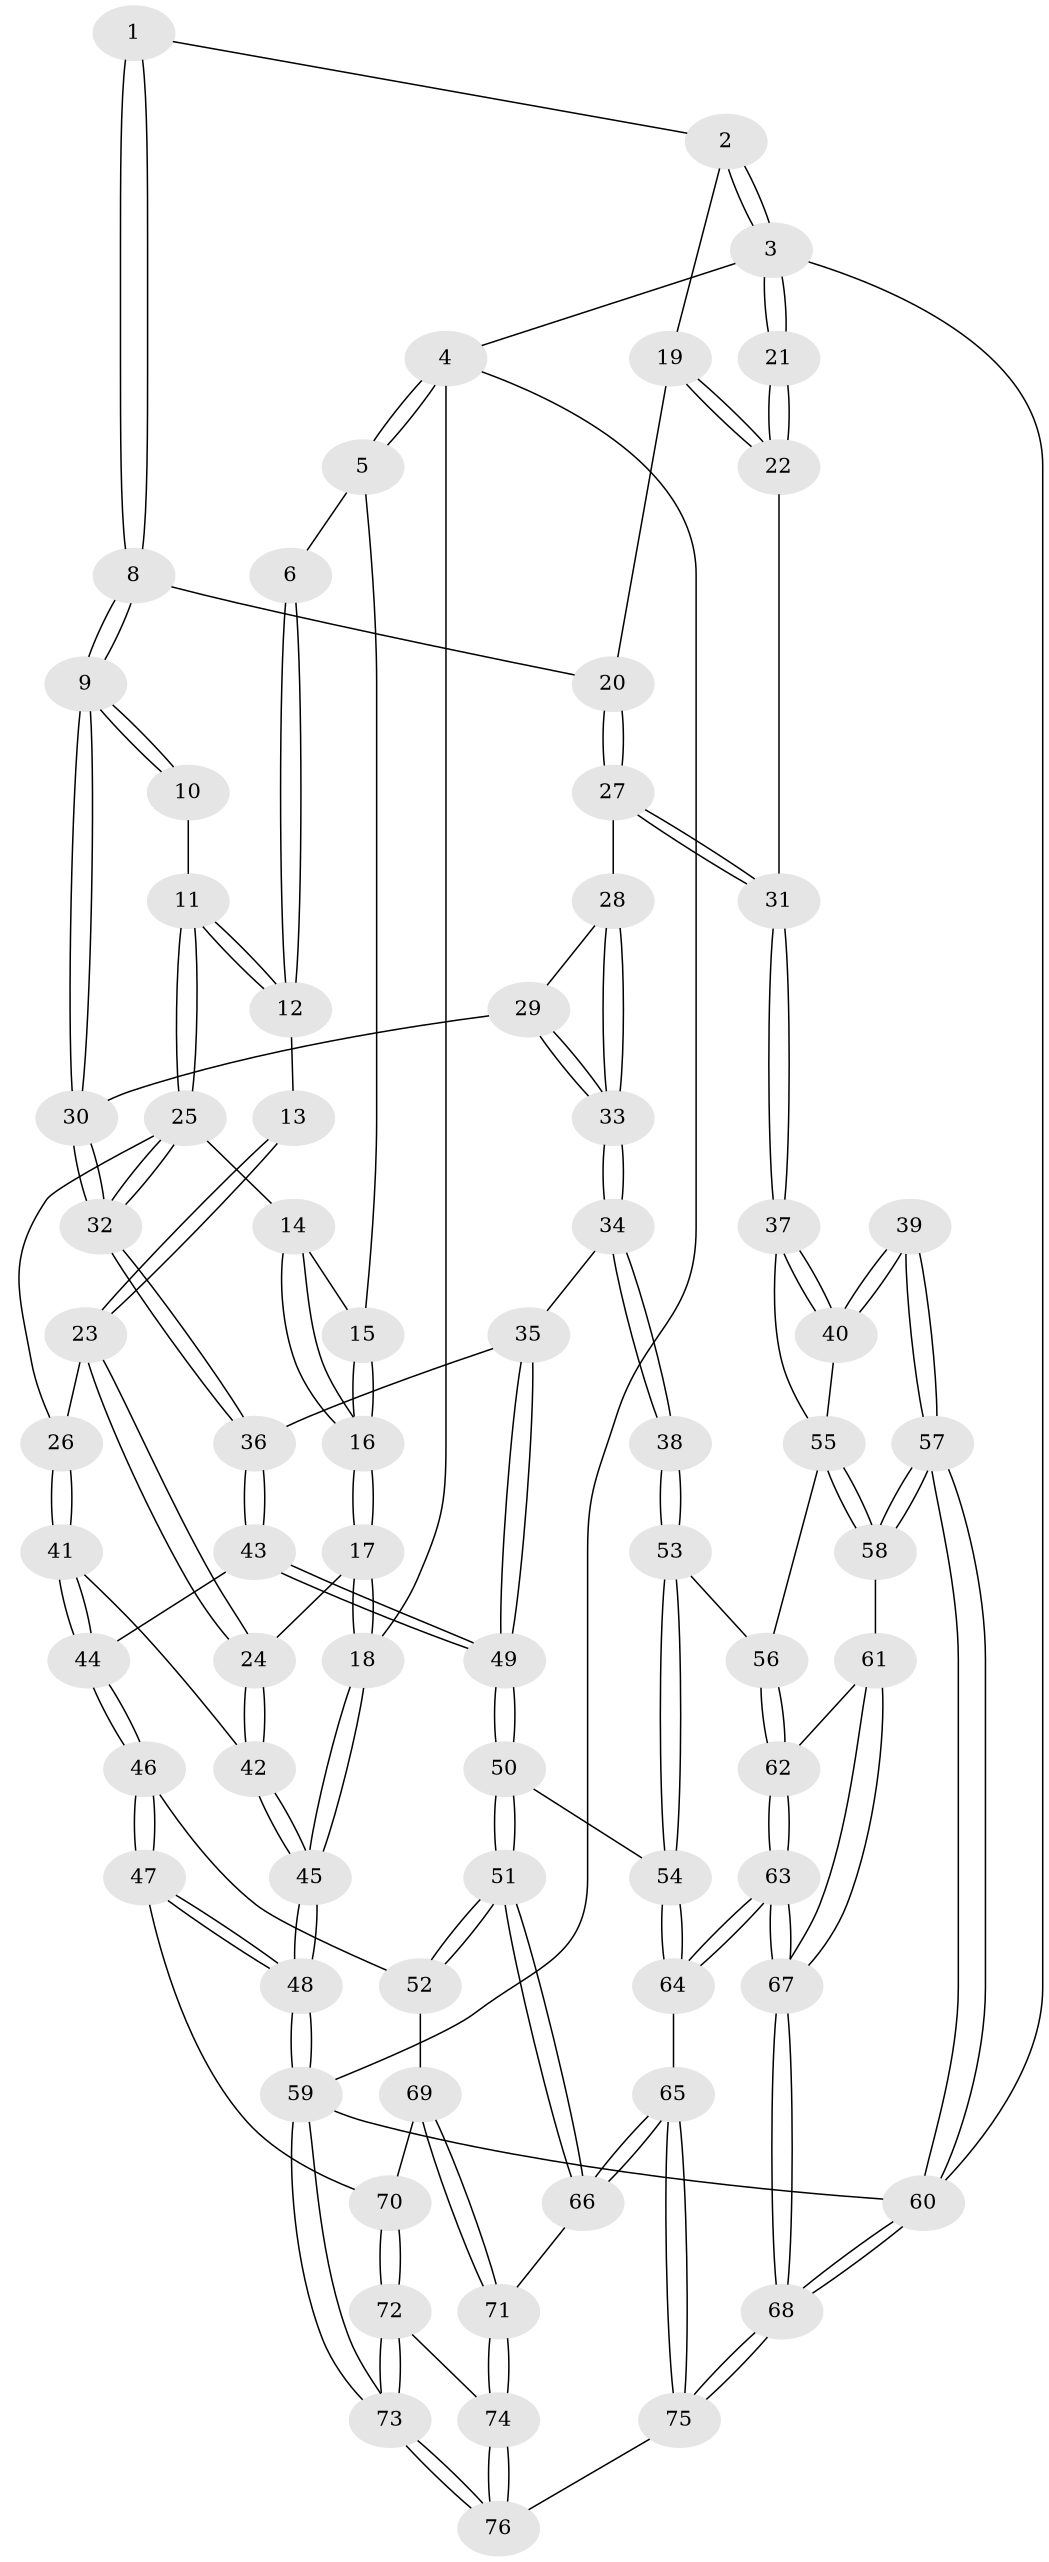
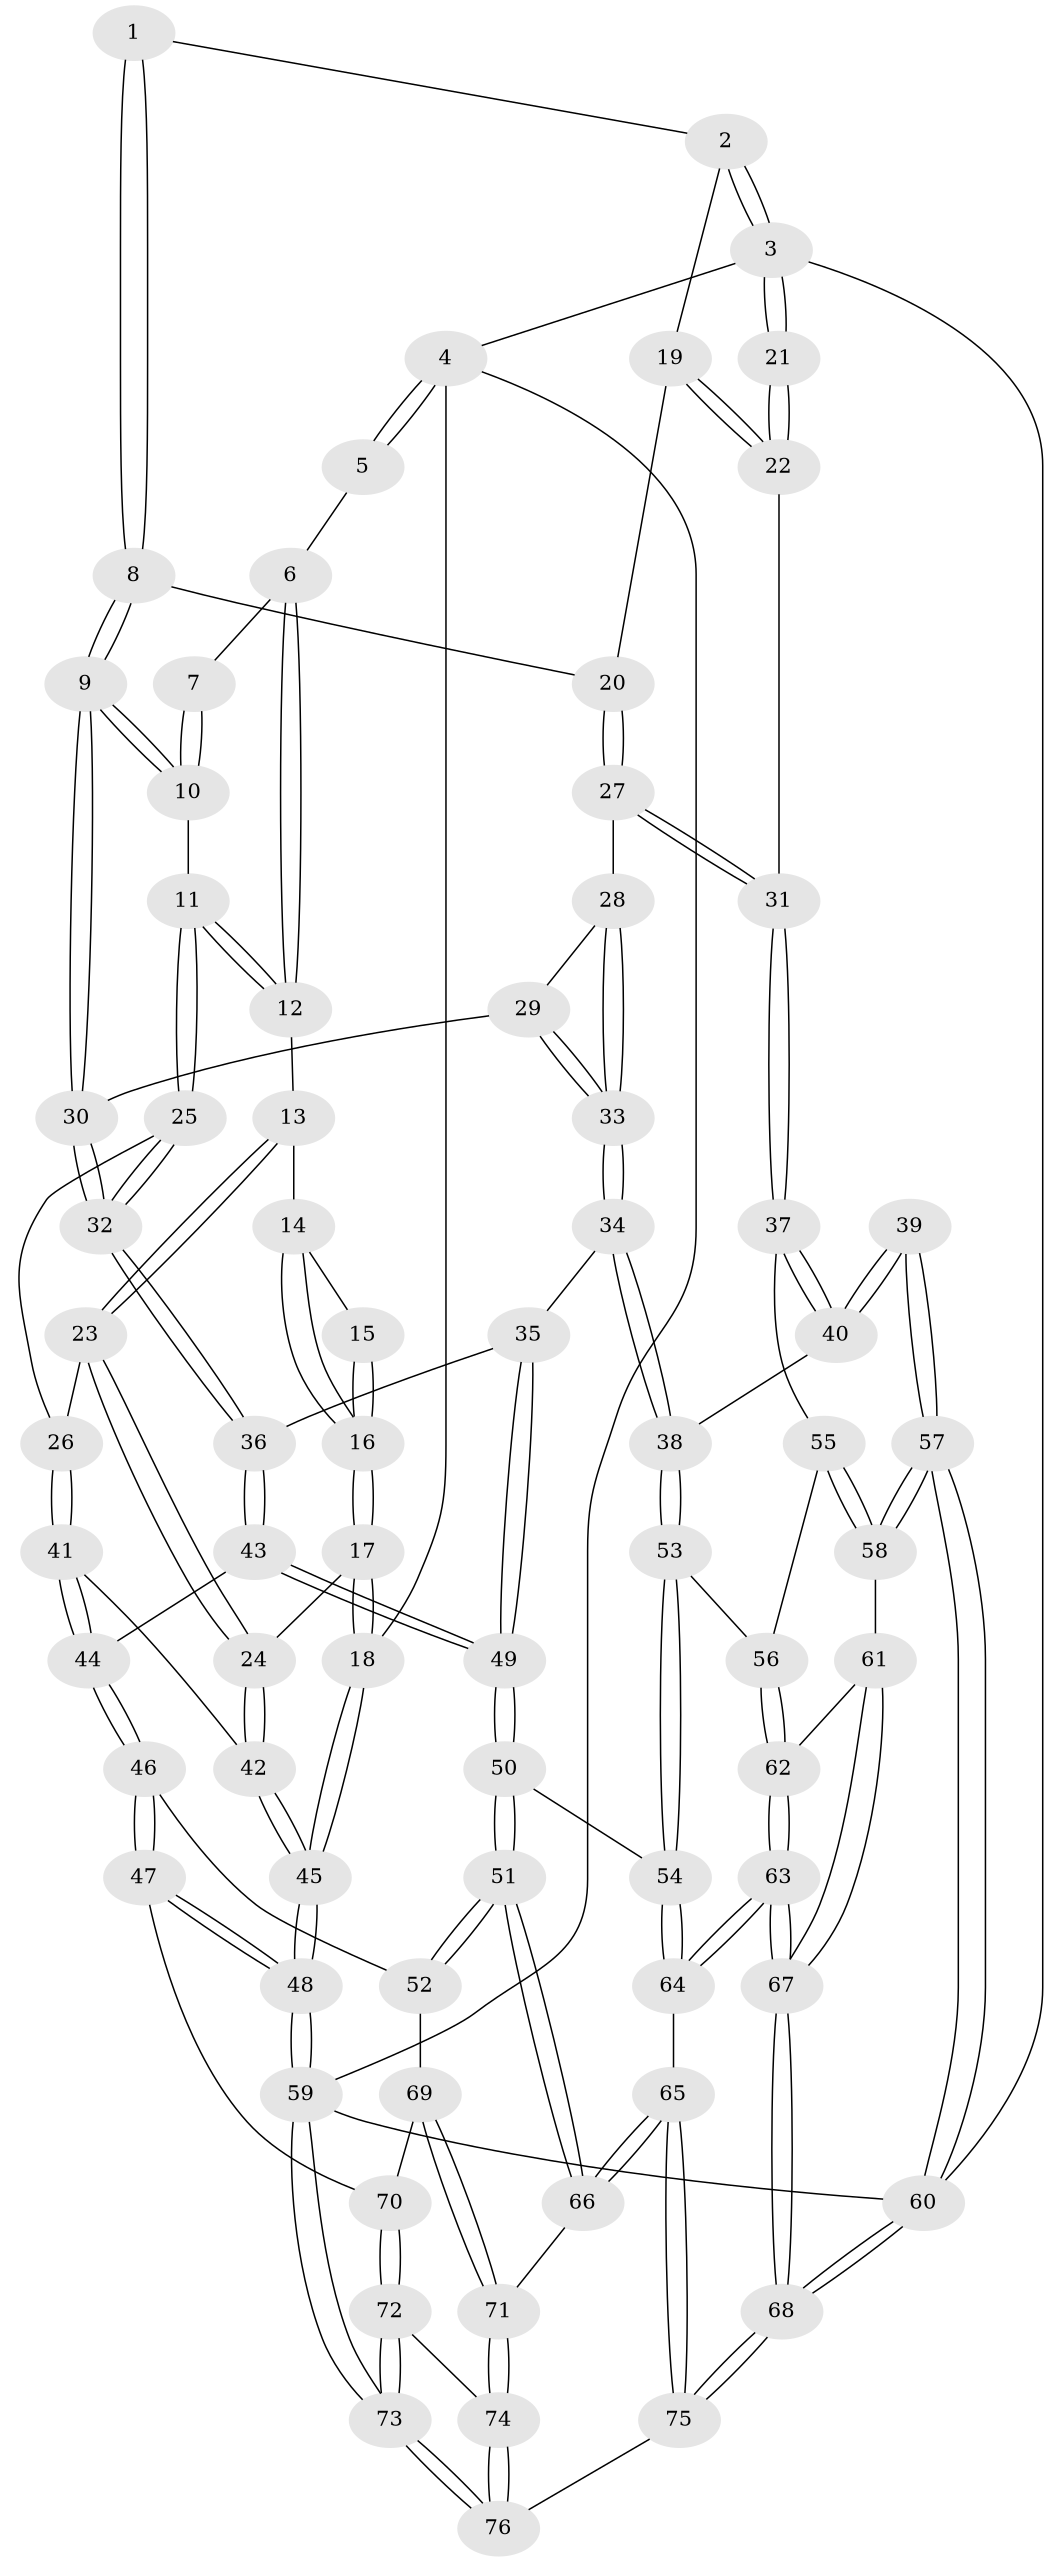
node "7": added
edge "5" -- "15": removed
edge "25" -- "14": now "13" -- "14"
edge "40" -- "55": now "40" -- "38"
